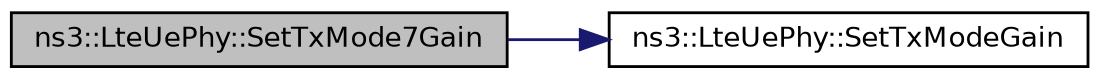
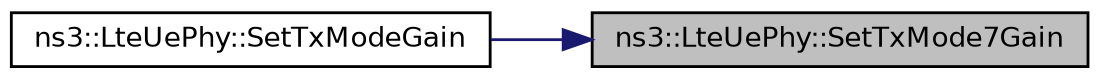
edge "ns3::LteUePhy::SetTxMode7Gain" -> "ns3::LteUePhy::SetTxModeGain": reversed
